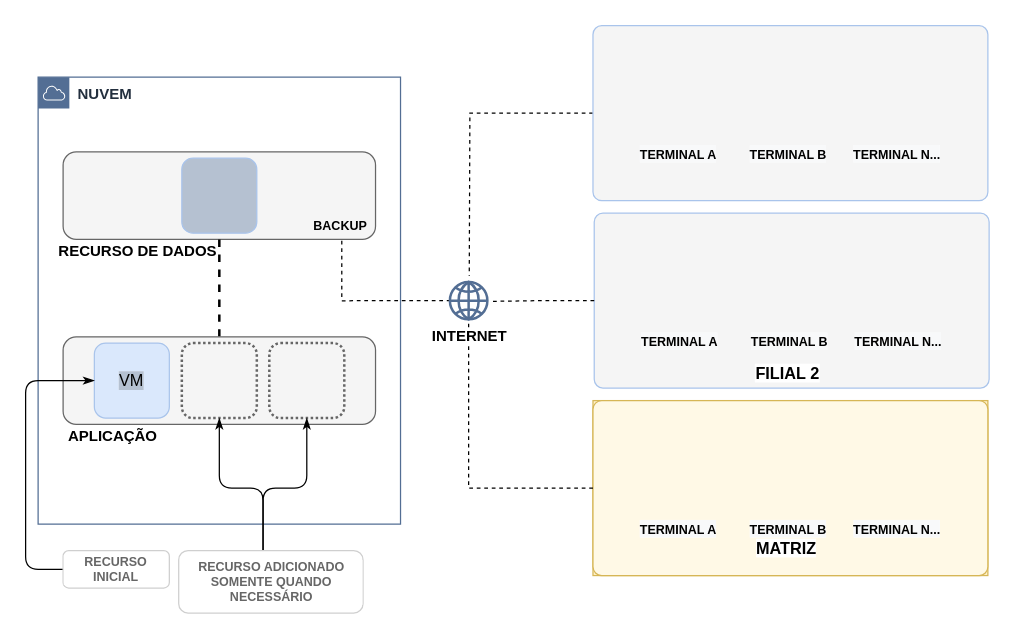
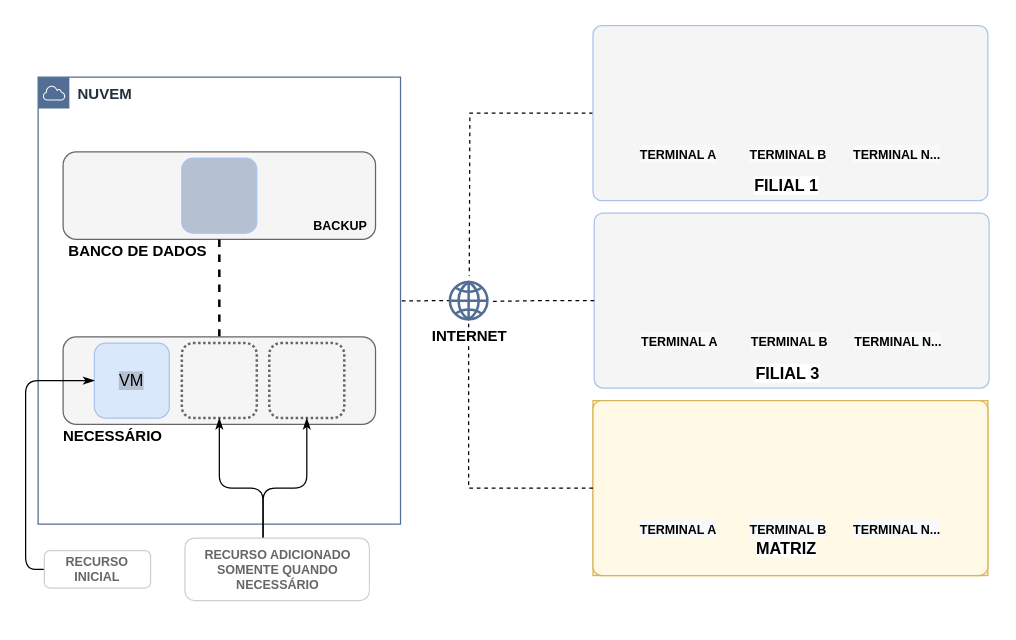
node "FILIAL 1": added
node "RECURSO DE DADOS": label "RECURSO DE DADOS" -> "BANCO DE DADOS"
edge "BACKUP" -- "INTERNET": now "NUVEM" -- "INTERNET"
node "FILIAL 2": label "FILIAL 2" -> "FILIAL 3"
node "APLICAÇÃO": label "APLICAÇÃO" -> "NECESSÁRIO"
node "RECURSO INICIAL": moved (116, 569) -> (98, 569)
node "RECURSO ADICIONADO SOMENTE QUANDO NECESSÁRIO": moved (271, 582) -> (277, 569)
